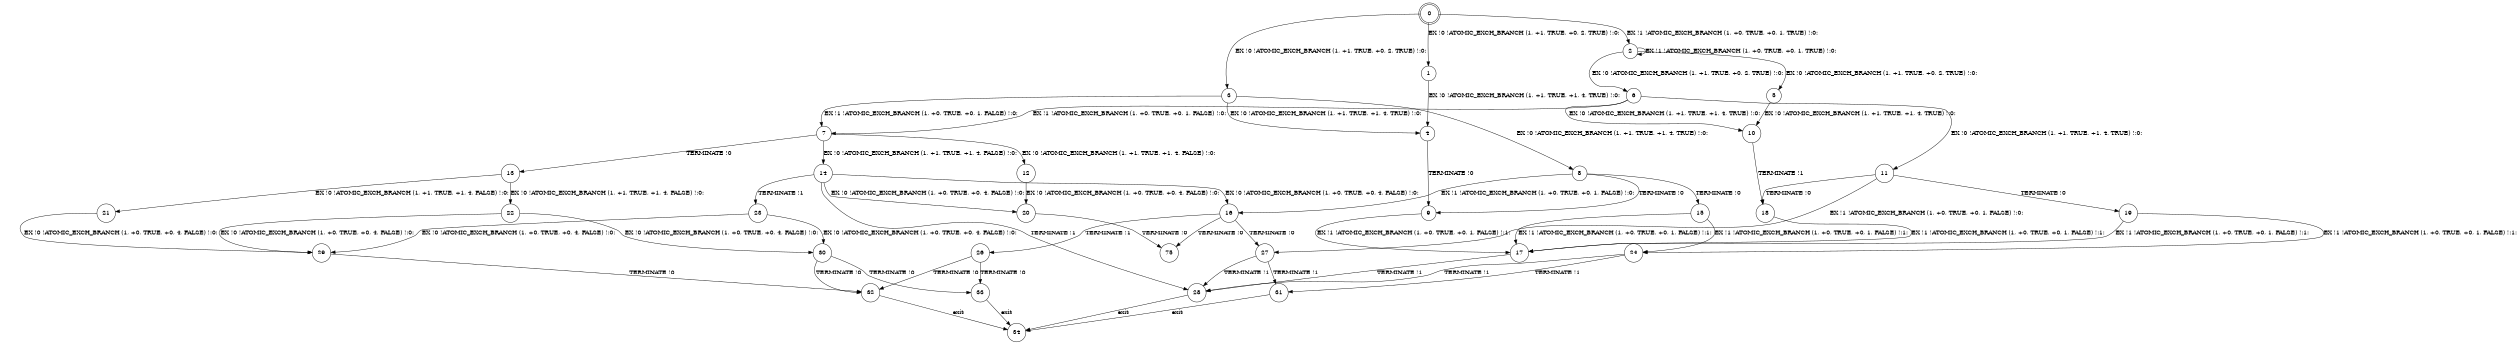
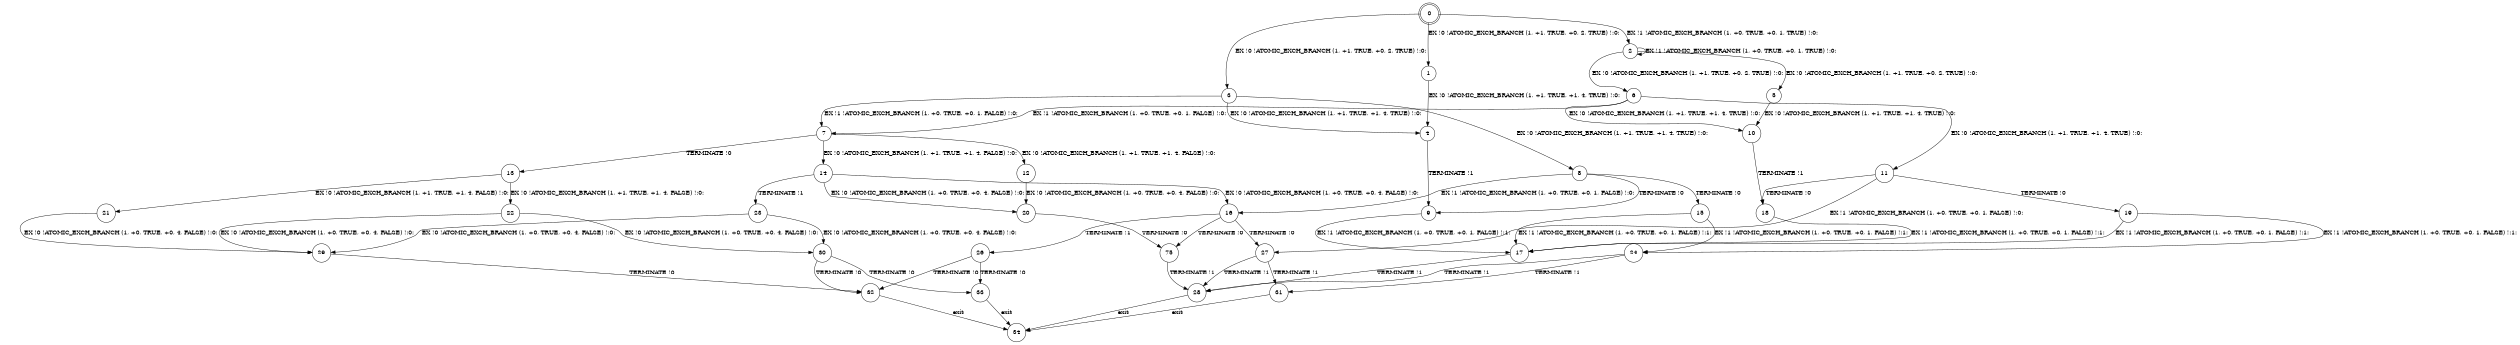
edge "4" -> "9": label "TERMINATE !0" -> "TERMINATE !1"
edge "14" -> "28": now "75" -> "28"
